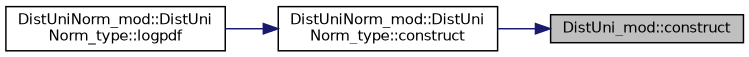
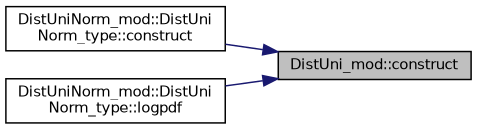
edge "DistUniNorm_mod::DistUni Norm_type::logpdf" -> "DistUniNorm_mod::DistUni Norm_type::construct": now "DistUniNorm_mod::DistUni Norm_type::logpdf" -> "DistUni_mod::construct"
